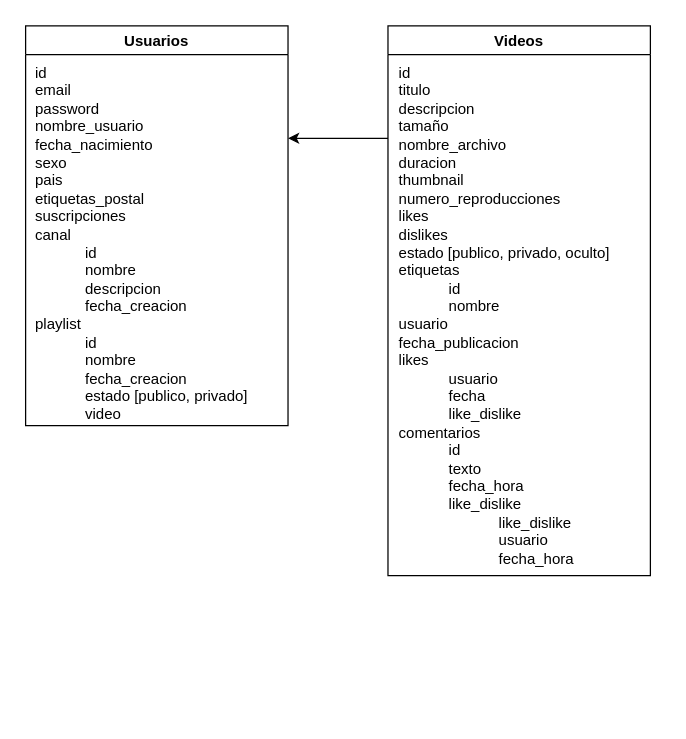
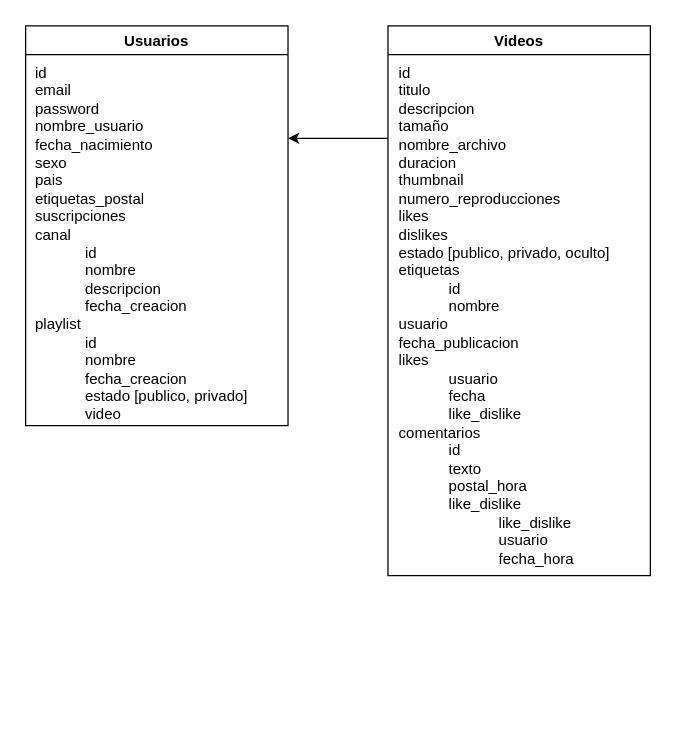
node "id titulo descripcion tamaño nombre_archivo duracion thumbnail numero_reproducciones likes dislikes estado [publico, privado, oculto] etiquetas id nombreusuario fecha_publicacion likes usuario fecha like_dislikecomentarios id textofecha_hora like_dislikelike_dislikeusuariofecha_hora": label "id titulo descripcion tamaño nombre_archivo duracion thumbnail numero_reproducciones likes dislikes estado [publico, privado, oculto] etiquetas id nombreusuario fecha_publicacion likes usuario fecha like_dislikecomentarios id textofecha_hora like_dislikelike_dislikeusuariofecha_hora" -> "id titulo descripcion tamaño nombre_archivo duracion thumbnail numero_reproducciones likes dislikes estado [publico, privado, oculto] etiquetas id nombreusuario fecha_publicacion likes usuario fecha like_dislikecomentarios id textopostal_hora like_dislikelike_dislikeusuariofecha_hora"
